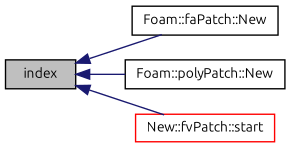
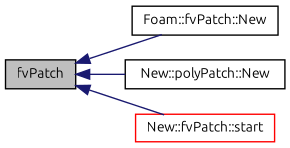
node "Foam::faPatch::New": label "Foam::faPatch::New" -> "Foam::fvPatch::New"
node "index": label "index" -> "fvPatch"
node "Foam::polyPatch::New": label "Foam::polyPatch::New" -> "New::polyPatch::New"
